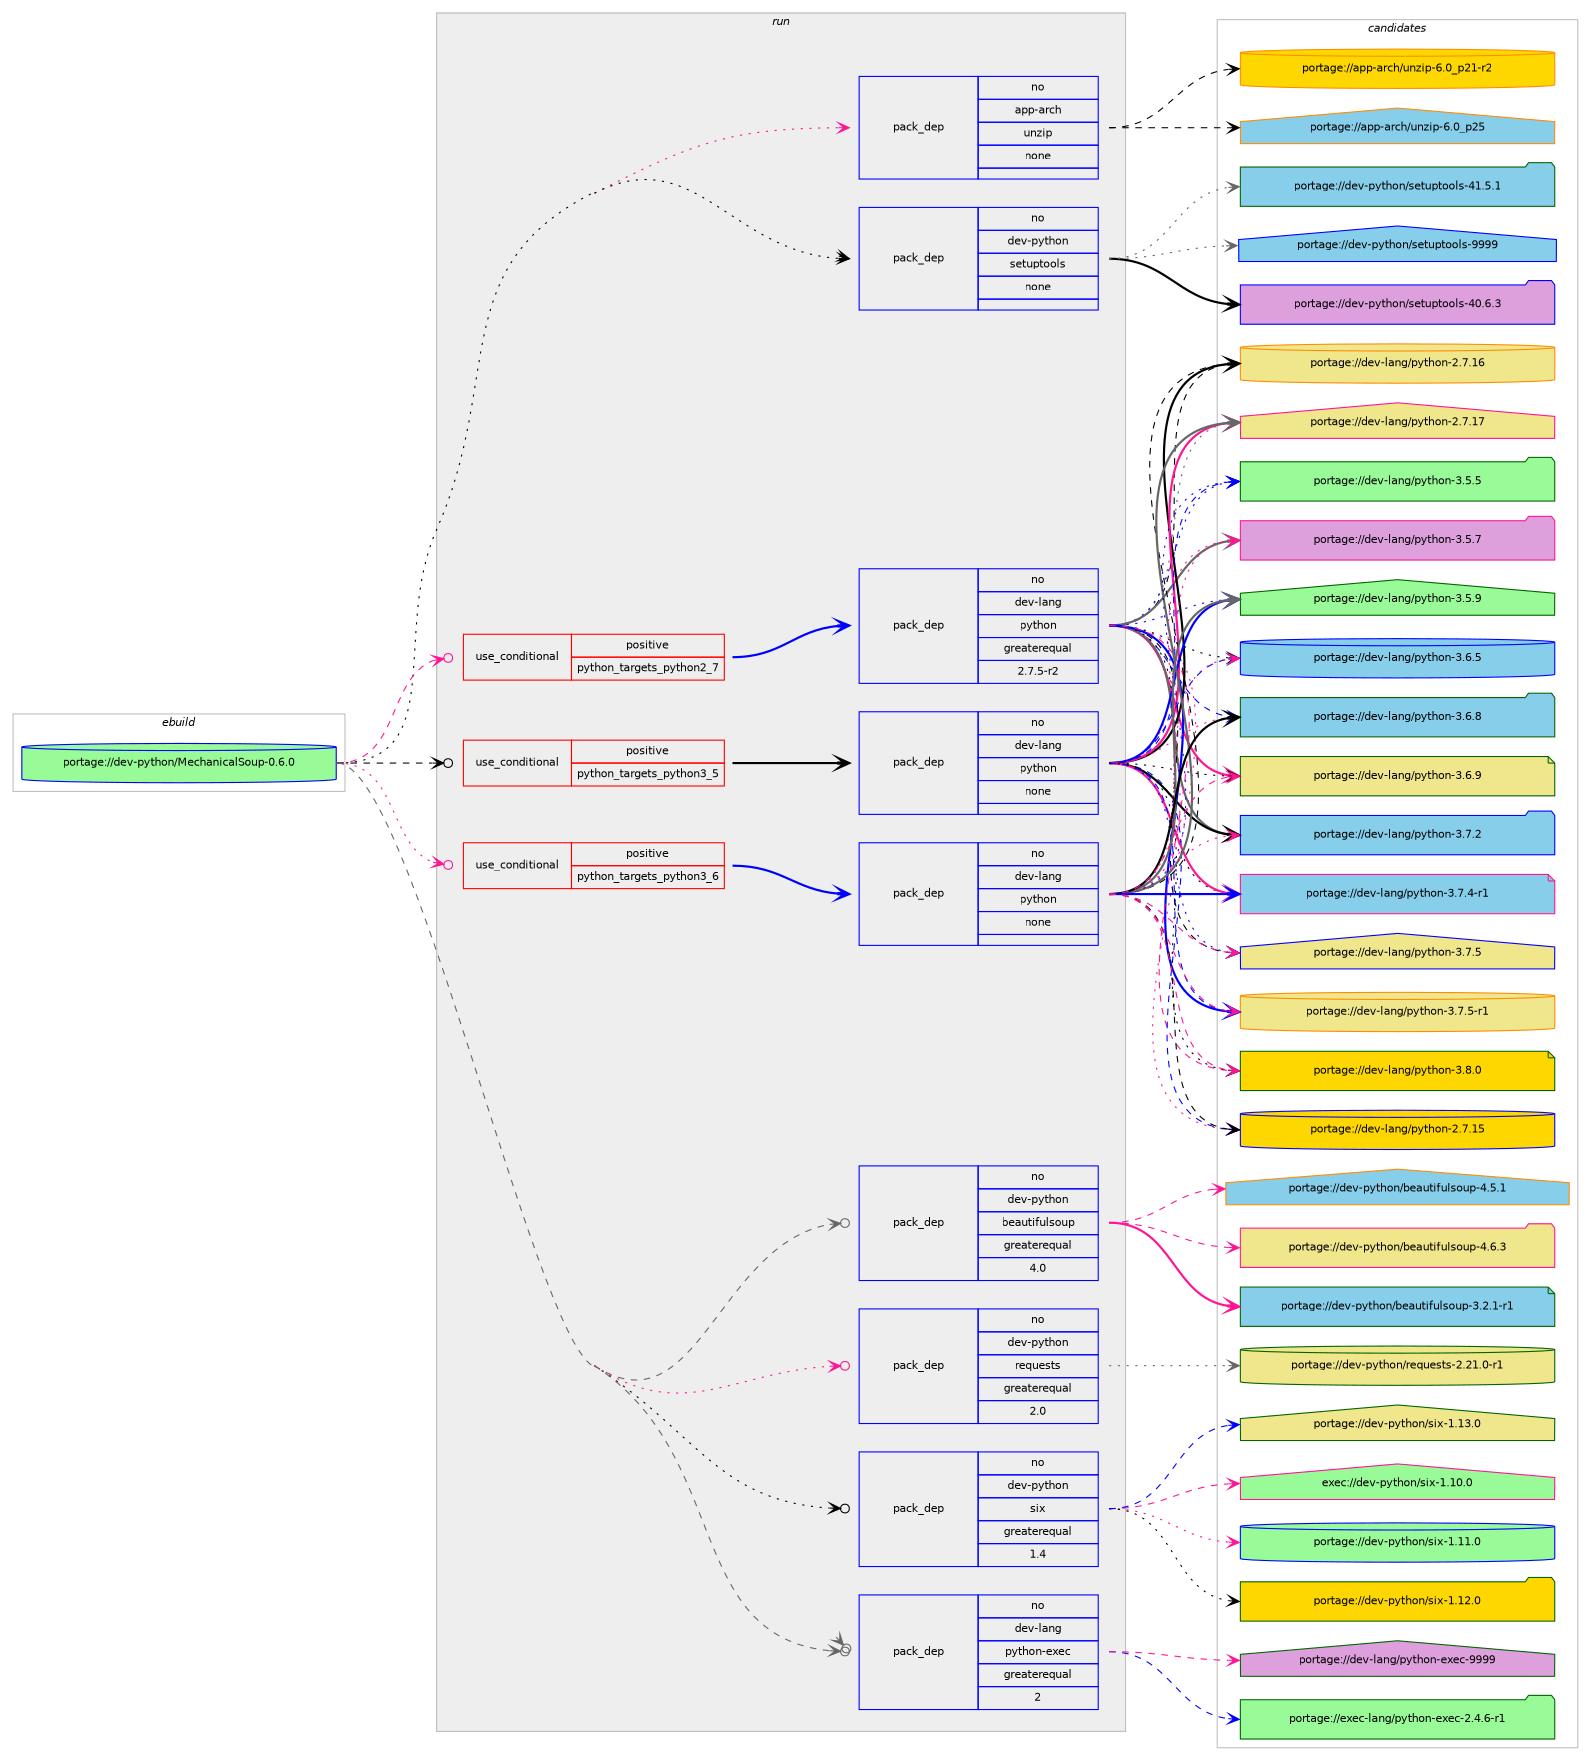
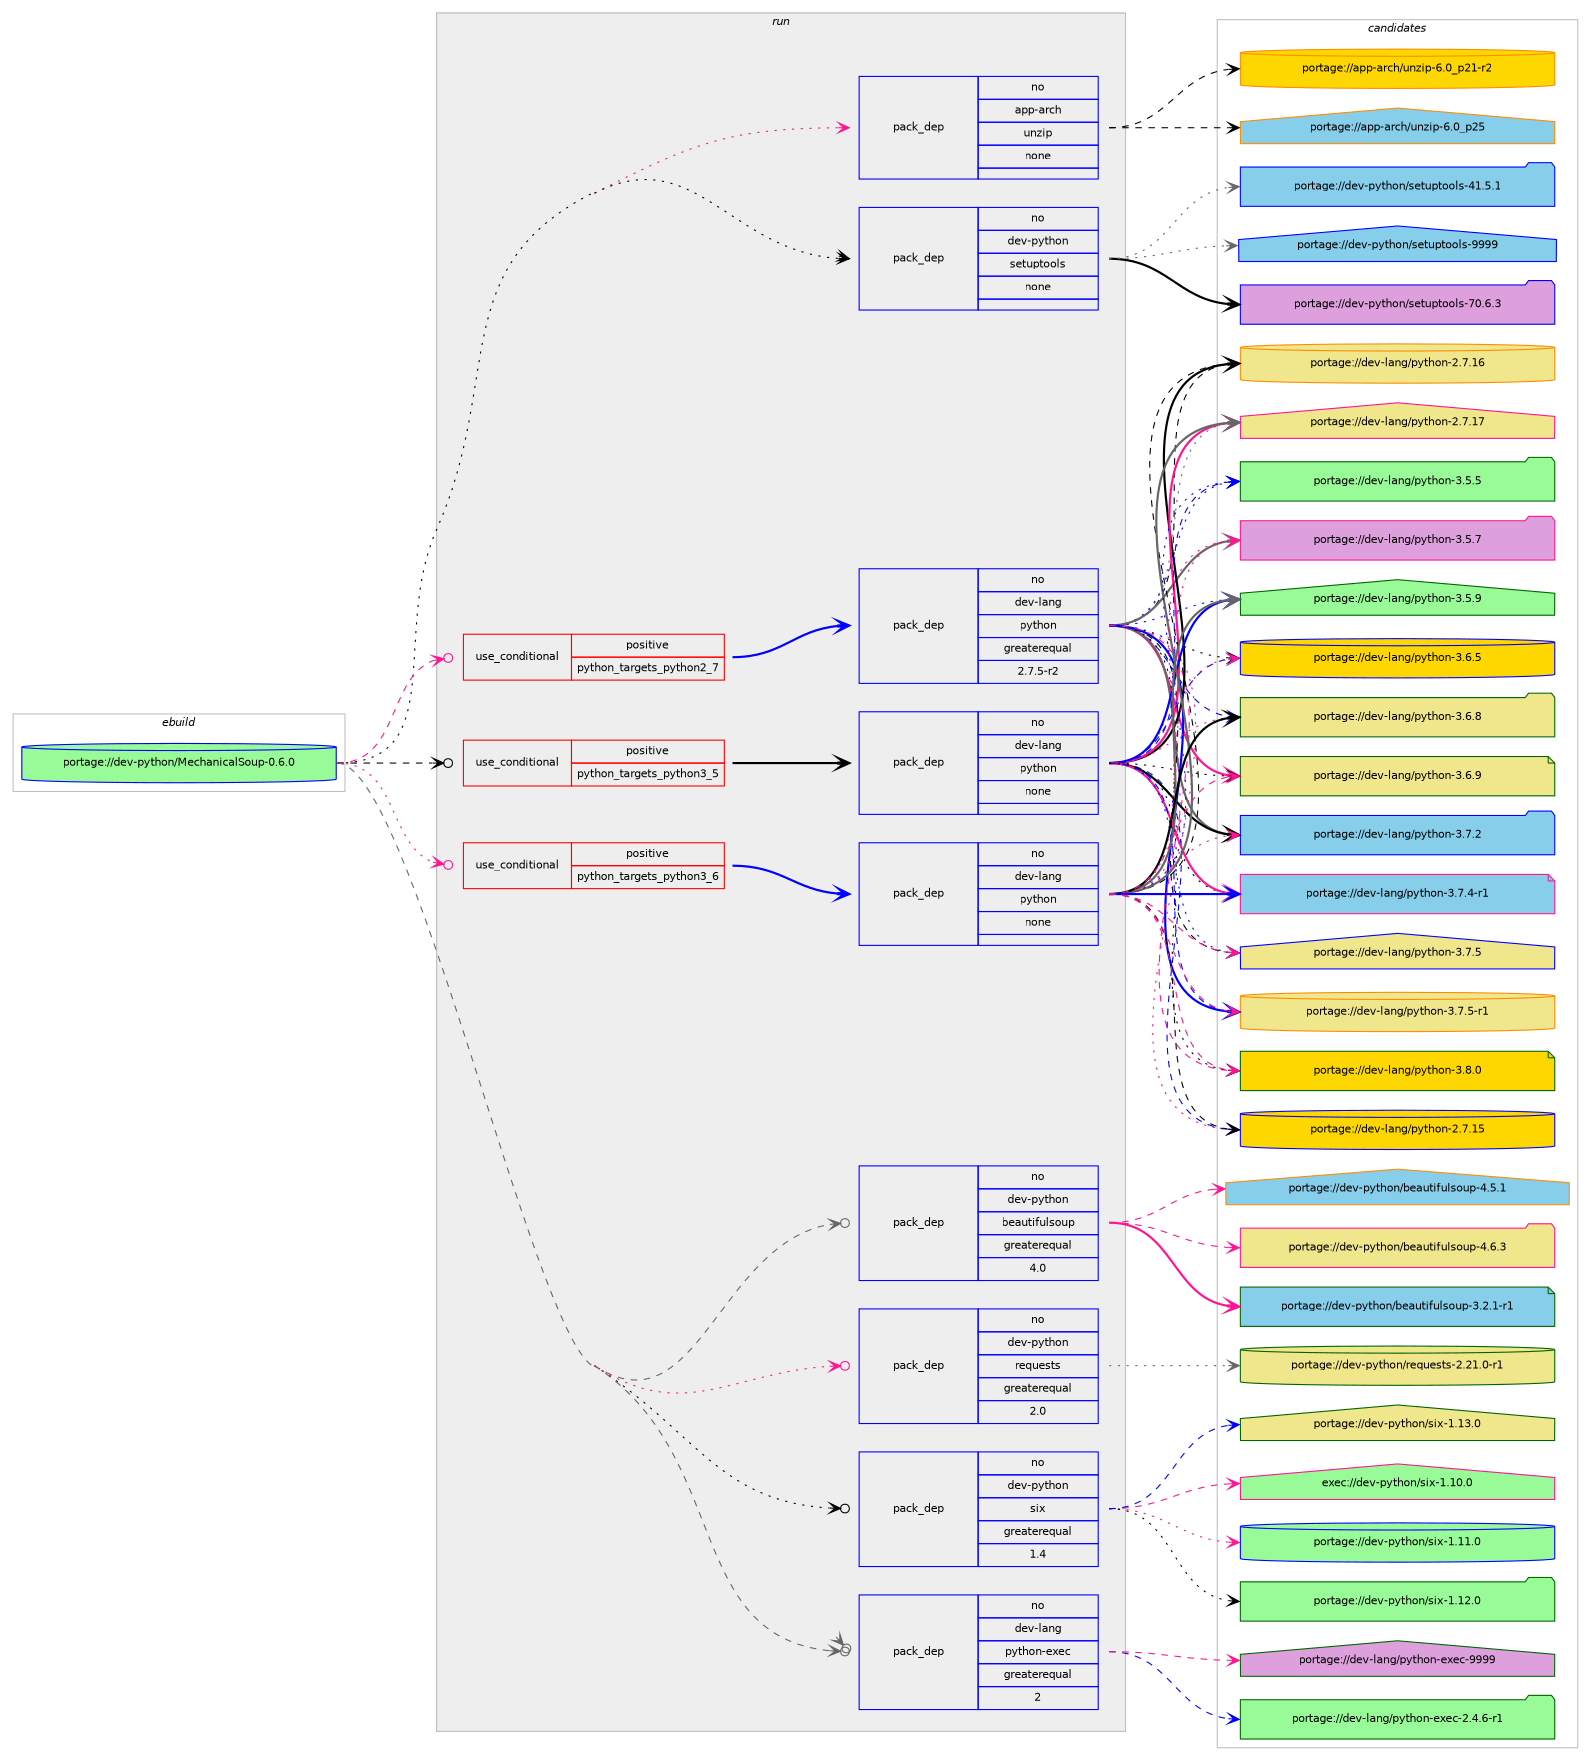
node "portage://dev-python/setuptools-41.5.1": color darkgreen -> blue
node "portage://dev-python/setuptools-40.6.3": label "portage://dev-python/setuptools-40.6.3" -> "portage://dev-python/setuptools-70.6.3"
node "portage://dev-lang/python-3.6.5": fillcolor skyblue -> gold
node "portage://dev-lang/python-3.6.8": fillcolor skyblue -> khaki
node "portage://dev-python/six-1.12.0": fillcolor gold -> palegreen
node "portage://exec-lang/python-exec-2.4.6-r1": label "portage://exec-lang/python-exec-2.4.6-r1" -> "portage://dev-lang/python-exec-2.4.6-r1"
